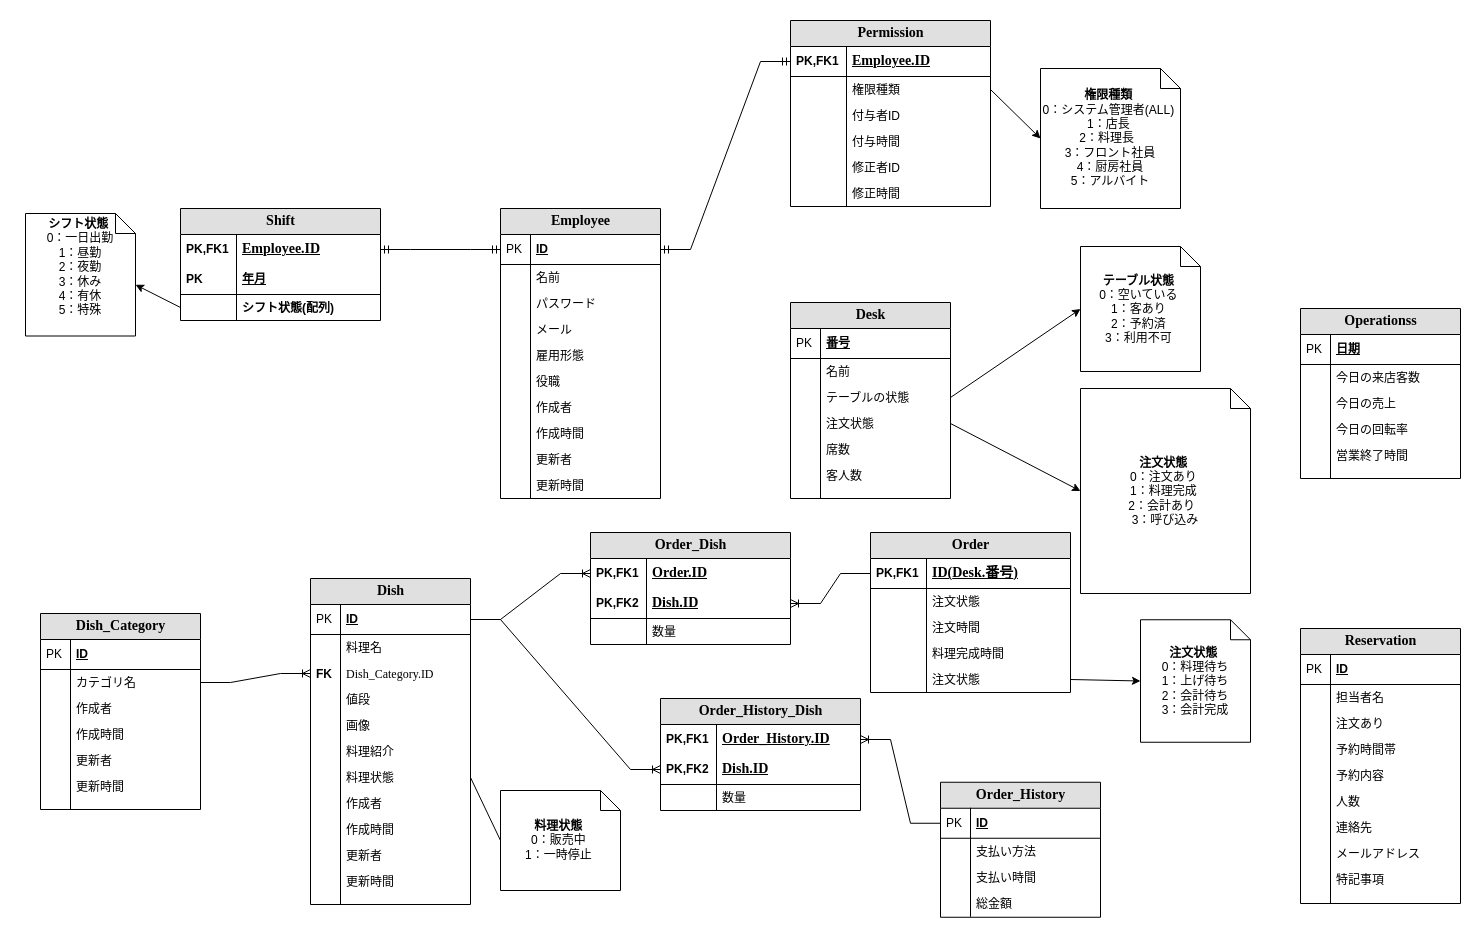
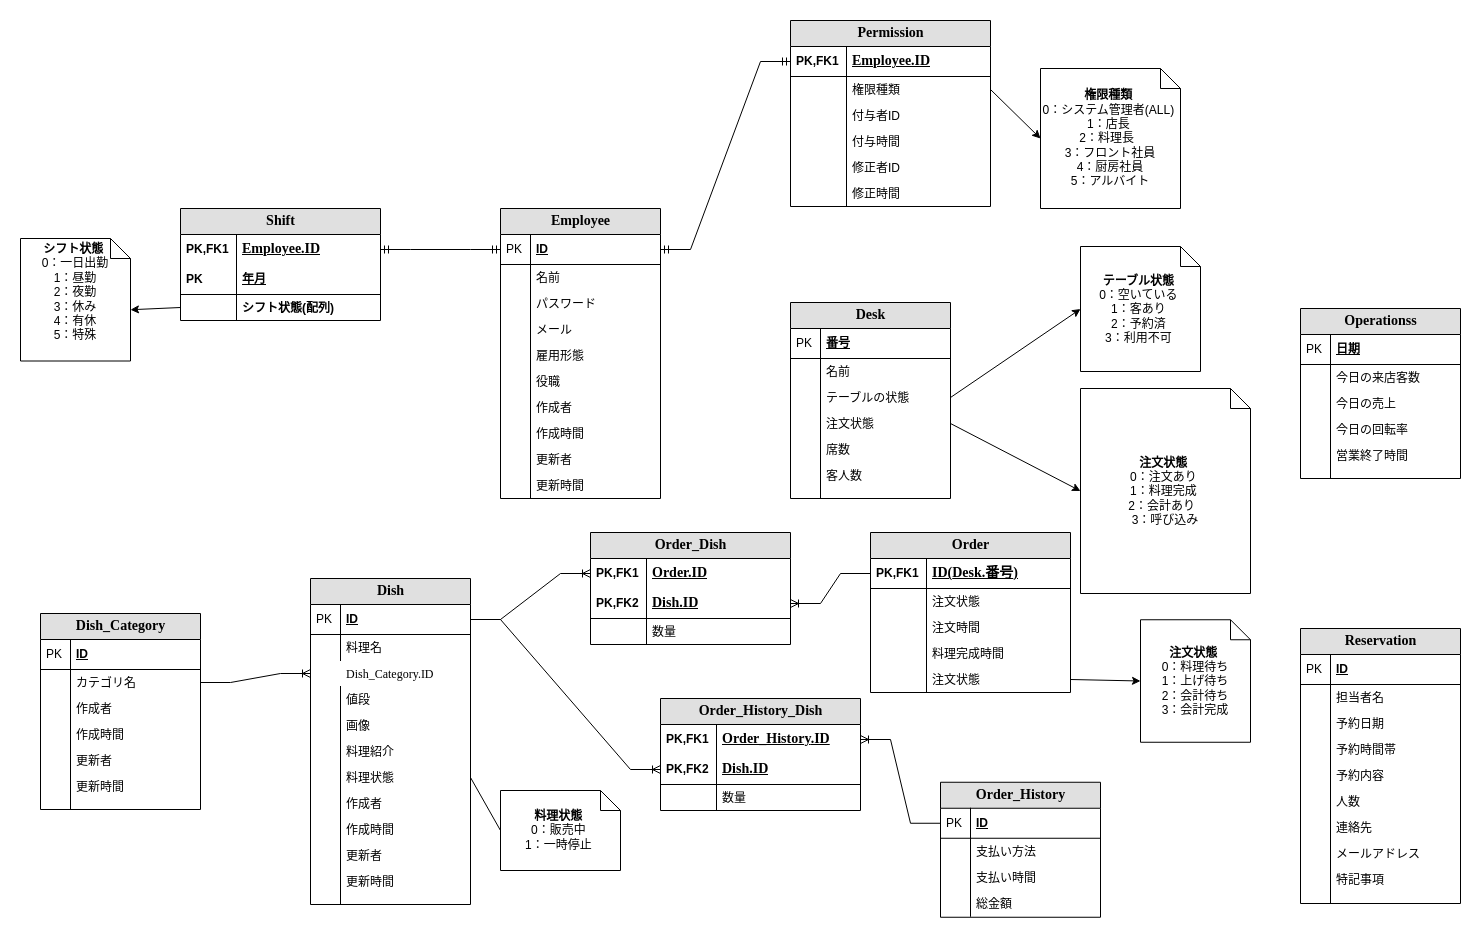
node "シフト状態 0：一日出勤 1：昼勤 2：夜勤 3：休み 4：有休 5：特殊": moved (81, 275) -> (76, 300)
node "FK": removed
node "注文あり": label "注文あり" -> "予約日期"
node "料理状態 0：販売中 1：一時停止": size 120x100 -> 120x80
